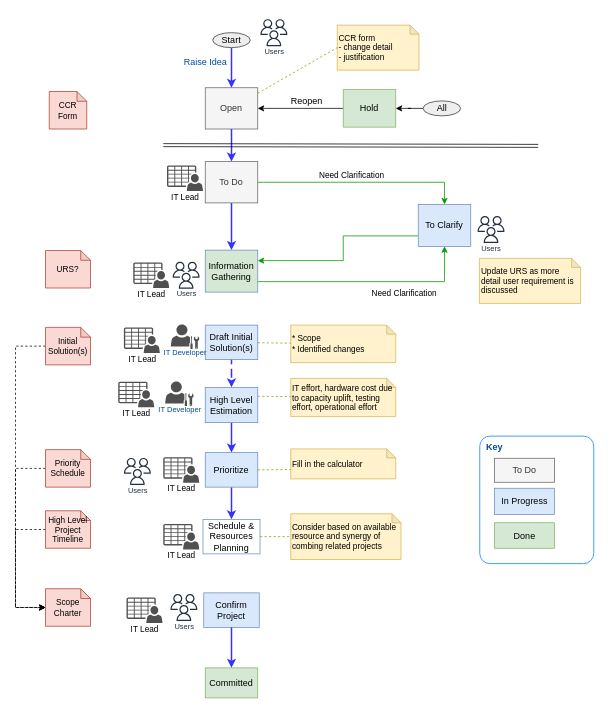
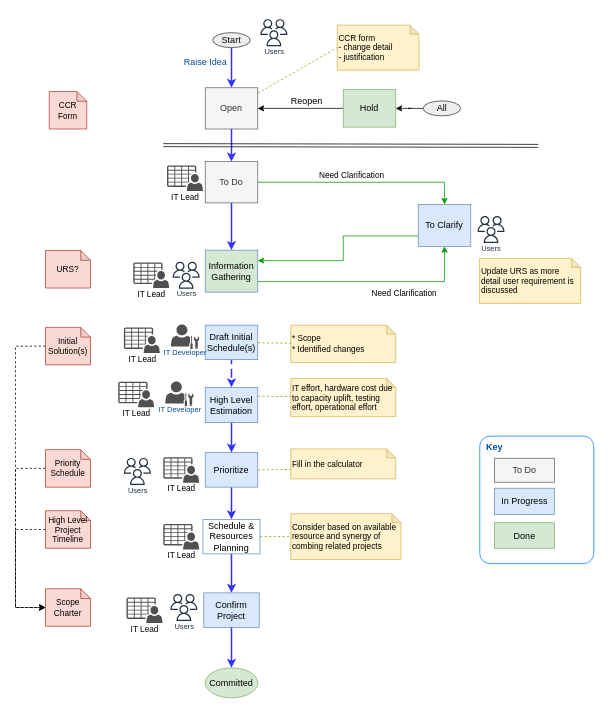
node "Draft Initial Solution(s)": label "Draft Initial Solution(s)" -> "Draft Initial Schedule(s)"
edge "Schedule & Resources Planning" -> "Confirm Project": added
node "Committed": shape rectangle -> ellipse
